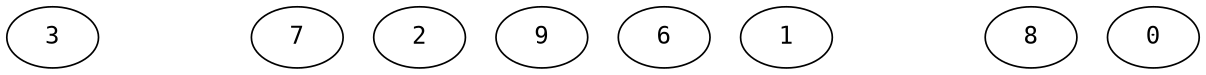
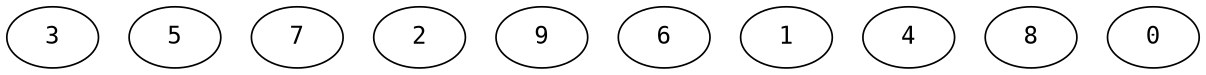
node "5": added
node "4": added
